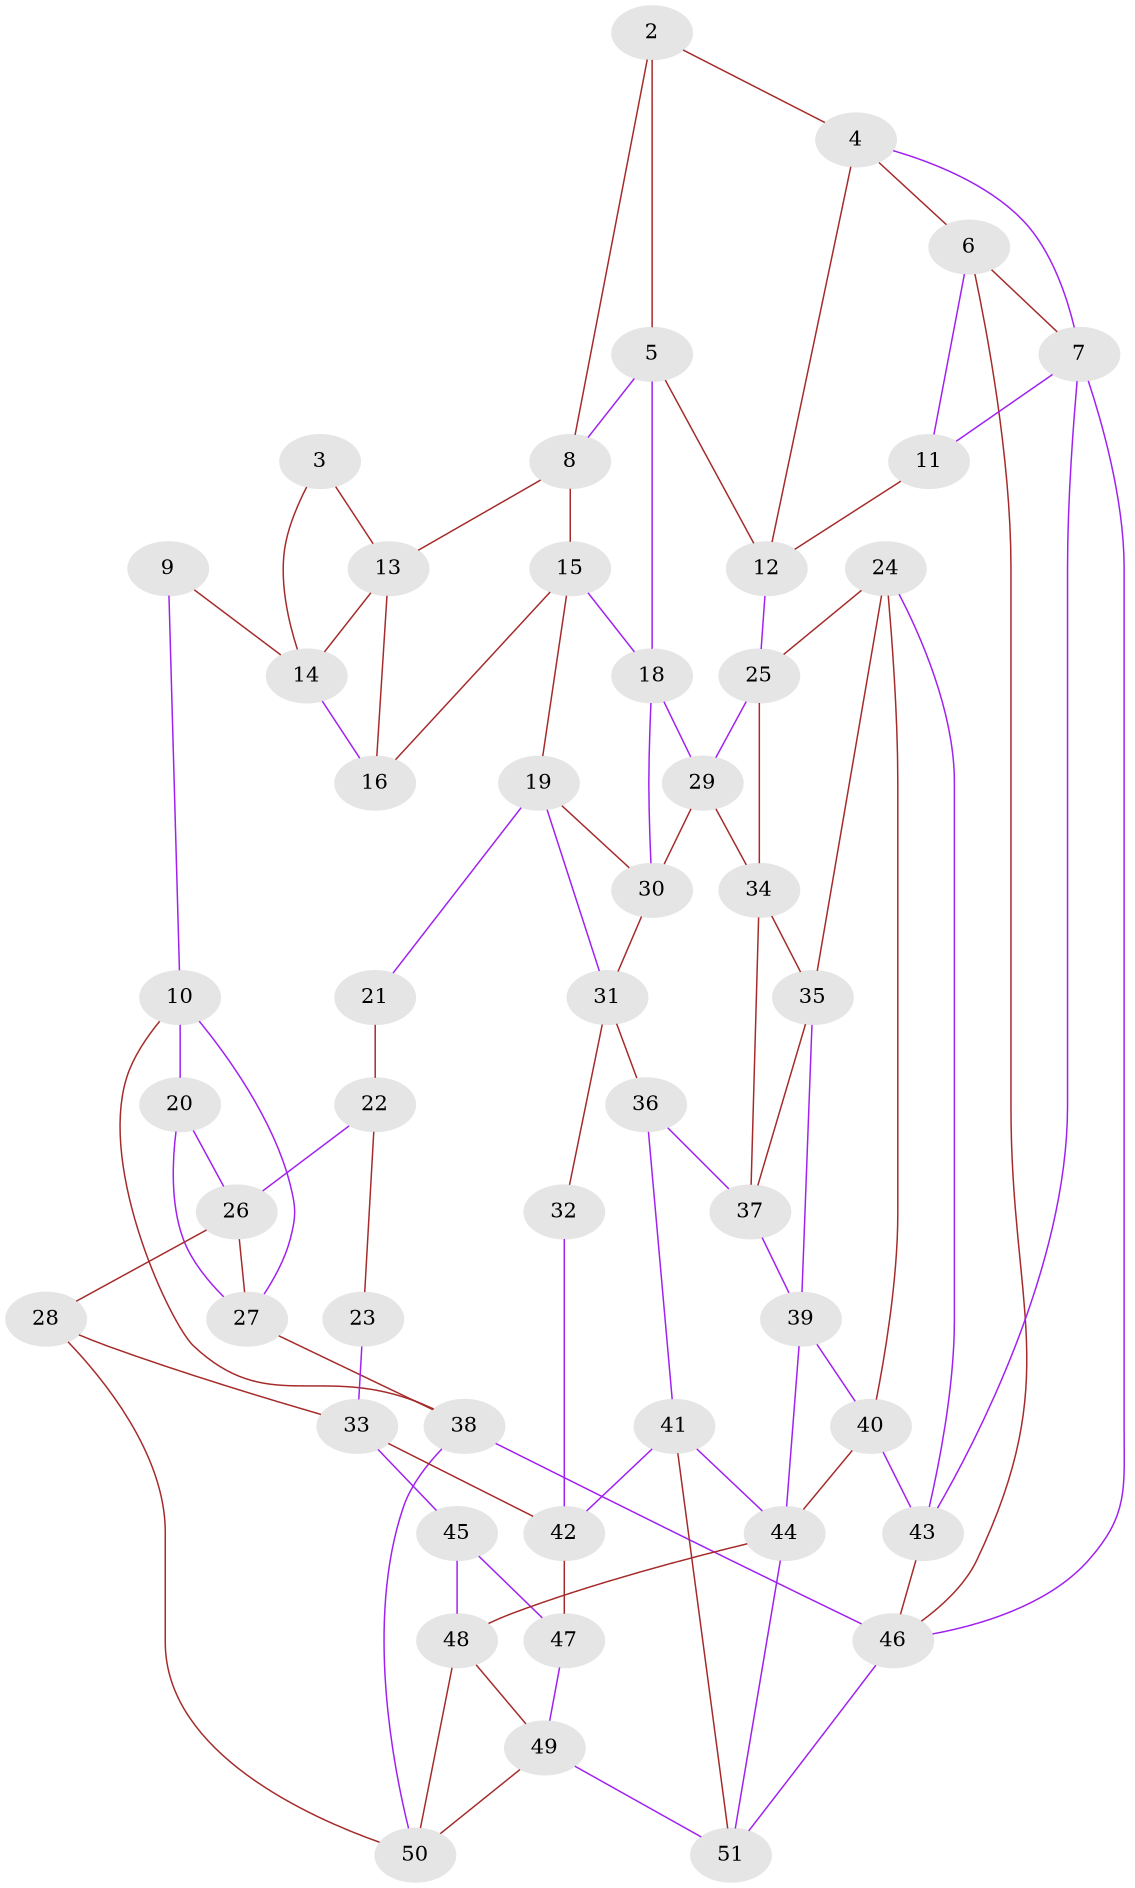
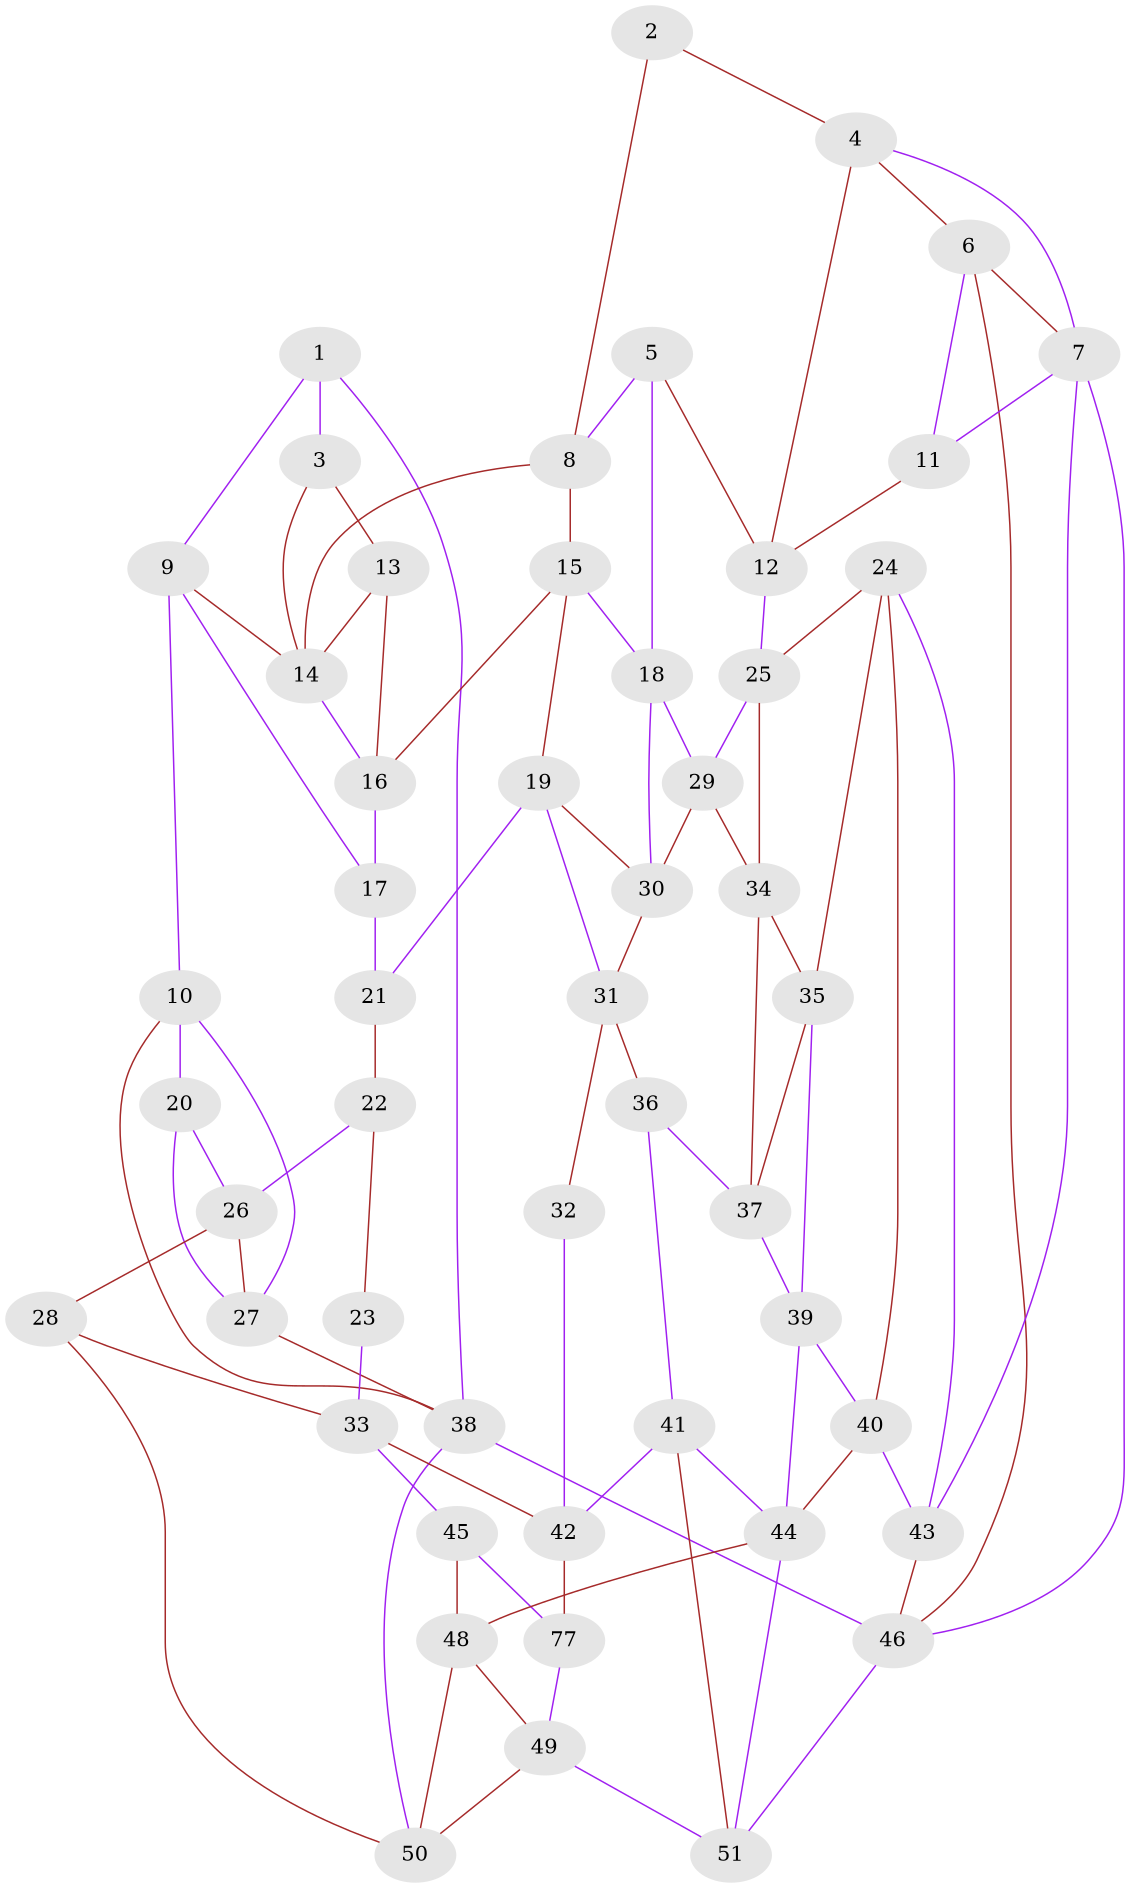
edge "2" -- "5": removed
node "1": added
edge "8" -- "13": now "8" -- "14"
node "17": added
edge "45" -- "48": color purple -> brown
node "47": label "47" -> "77"
